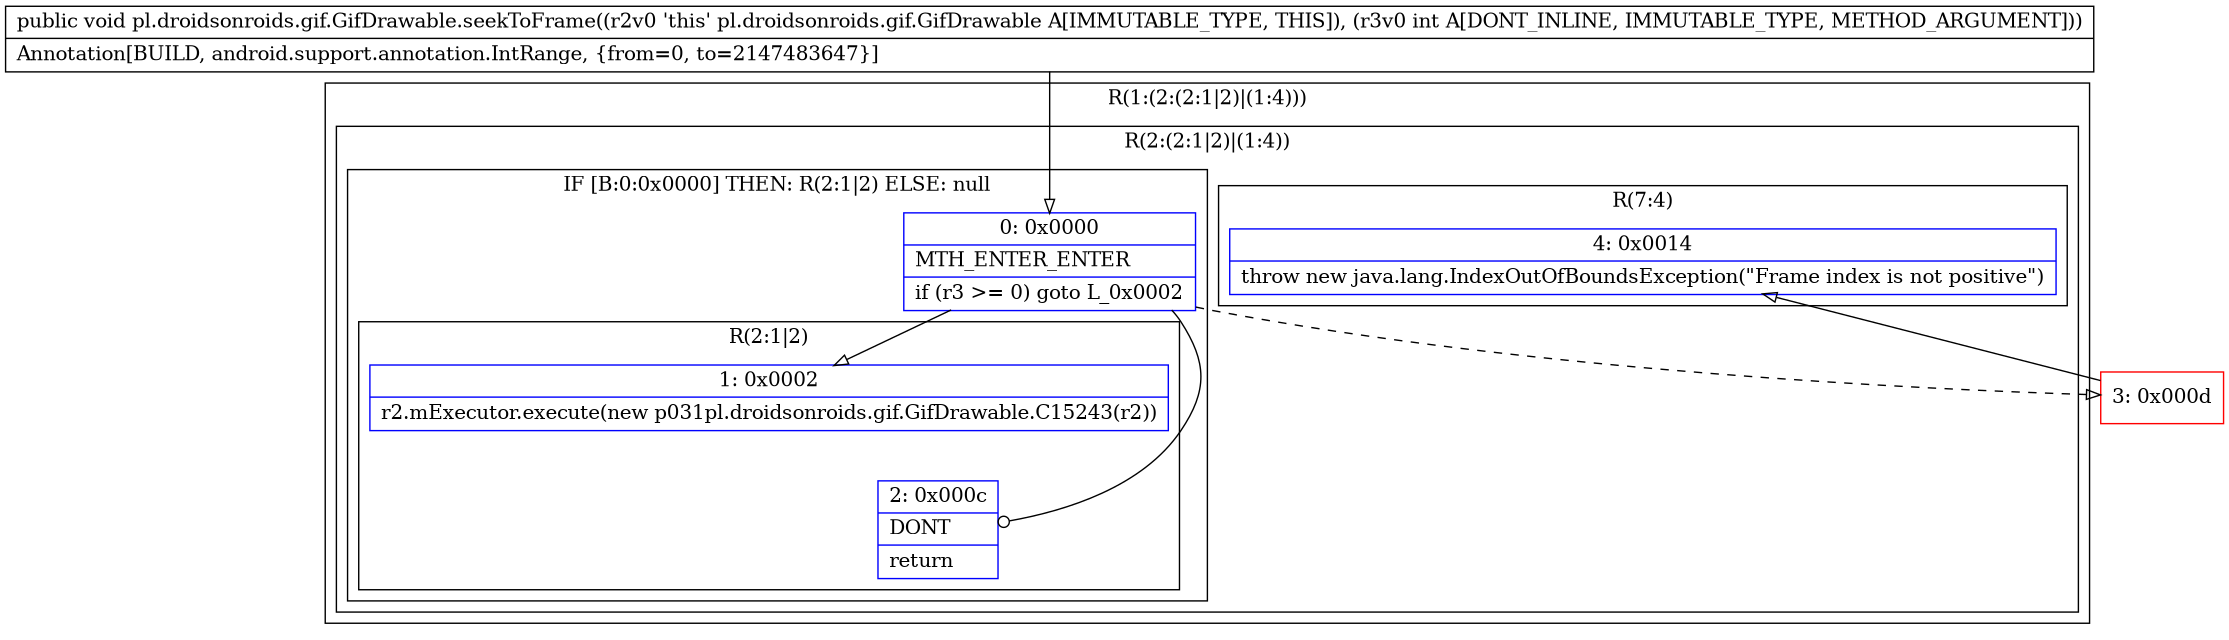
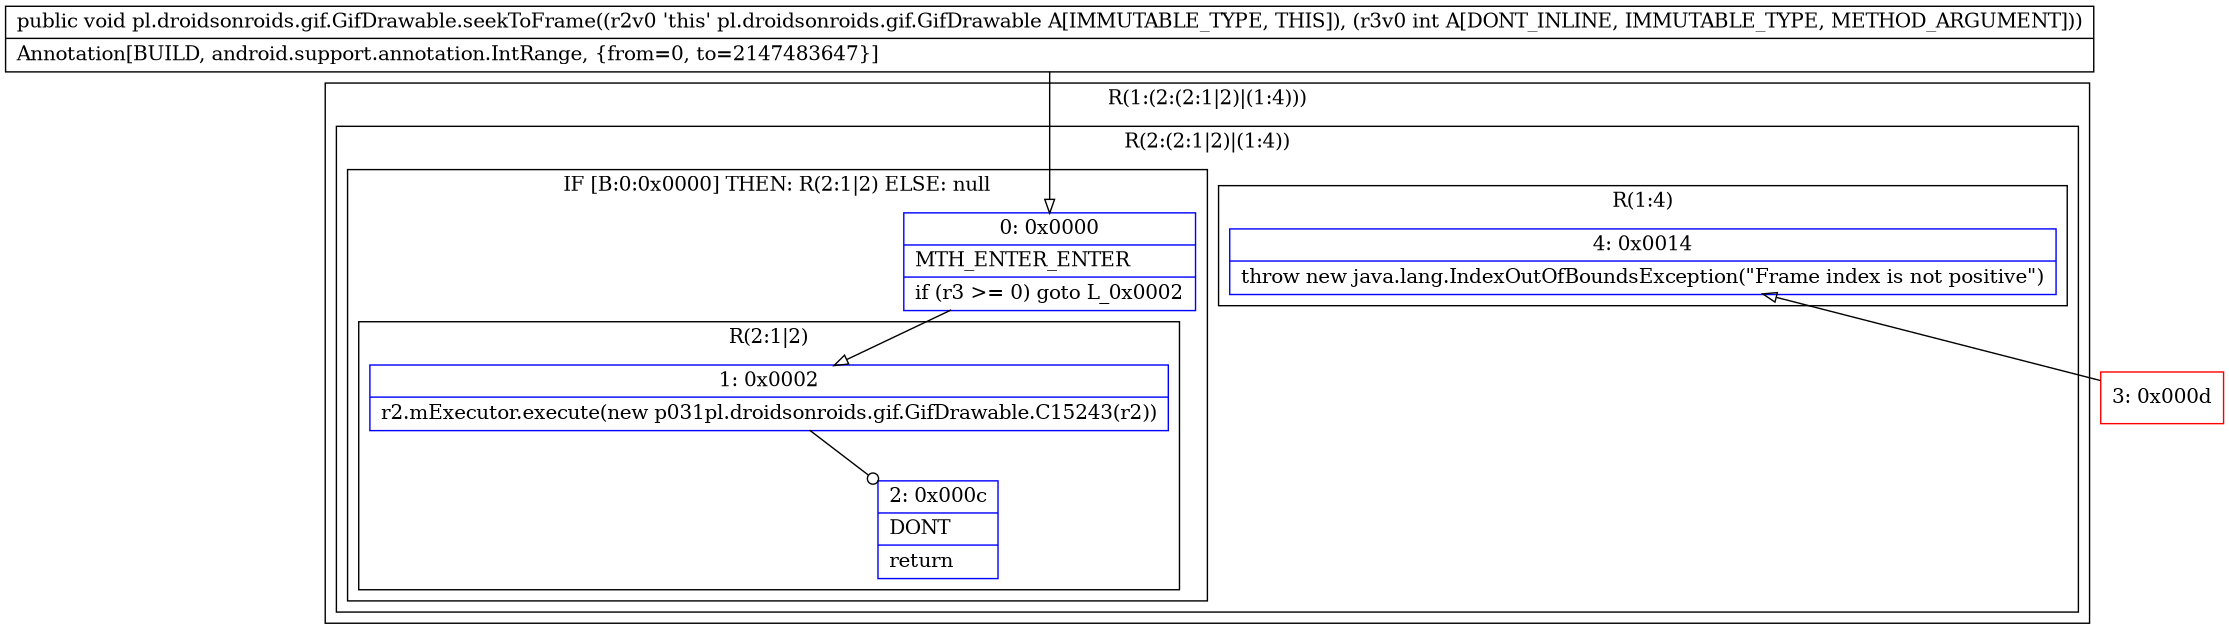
cluster "R(7:4)": label "R(7:4)" -> "R(1:4)"
edge "0: 0x0000" -> "3: 0x000d": removed
edge "0: 0x0000" -> "2: 0x000c": now "1: 0x0002" -> "2: 0x000c"
